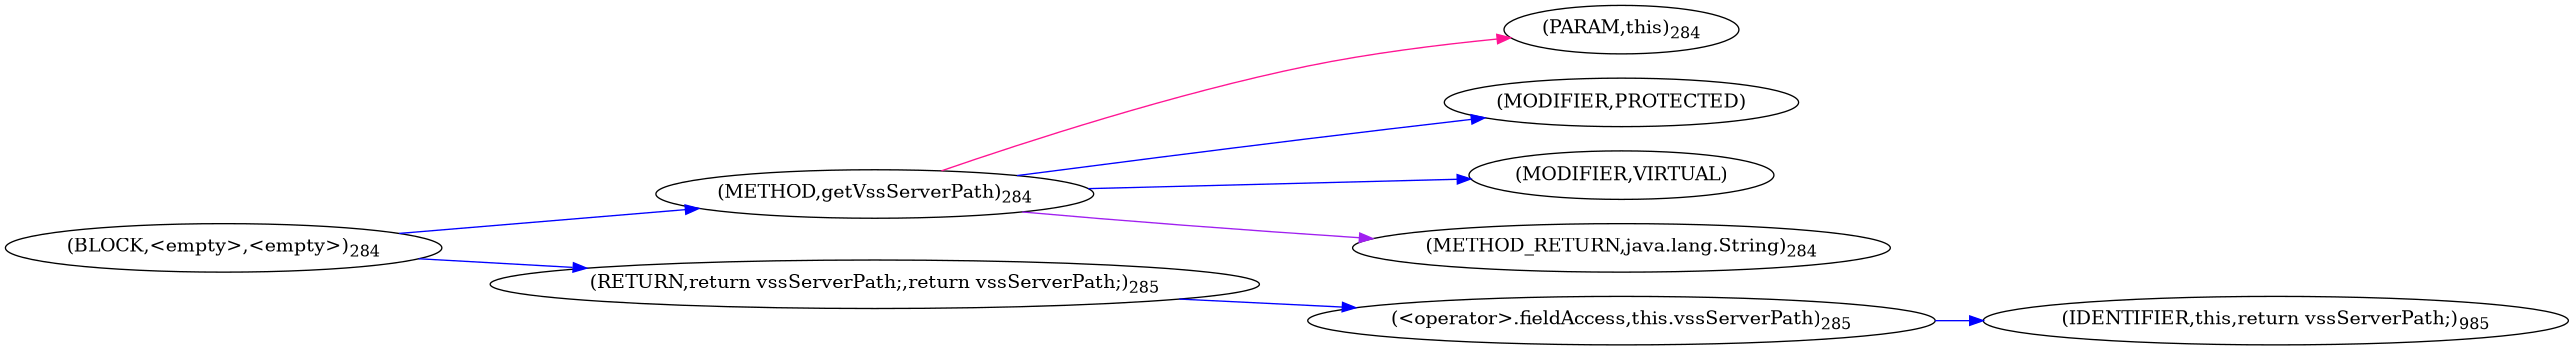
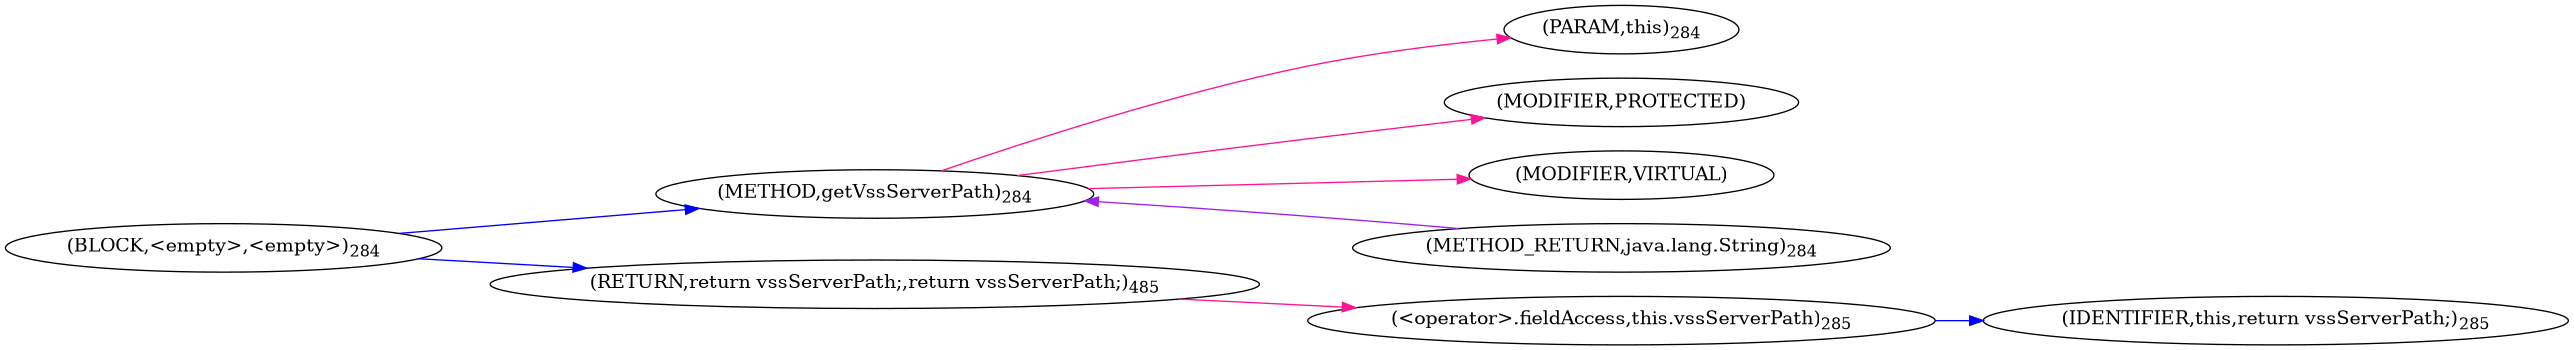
edge "(METHOD,getVssServerPath)" -> "(MODIFIER,PROTECTED)": color blue -> deeppink
edge "(METHOD,getVssServerPath)" -> "(MODIFIER,VIRTUAL)": color blue -> deeppink
edge "(METHOD,getVssServerPath)" -> "(METHOD_RETURN,java.lang.String)": reversed
node "(RETURN,return vssServerPath;,return vssServerPath;)": text "285" -> "485"
edge "(RETURN,return vssServerPath;,return vssServerPath;)" -> "(<operator>.fieldAccess,this.vssServerPath)": color blue -> deeppink
node "(IDENTIFIER,this,return vssServerPath;)": text "985" -> "285"
